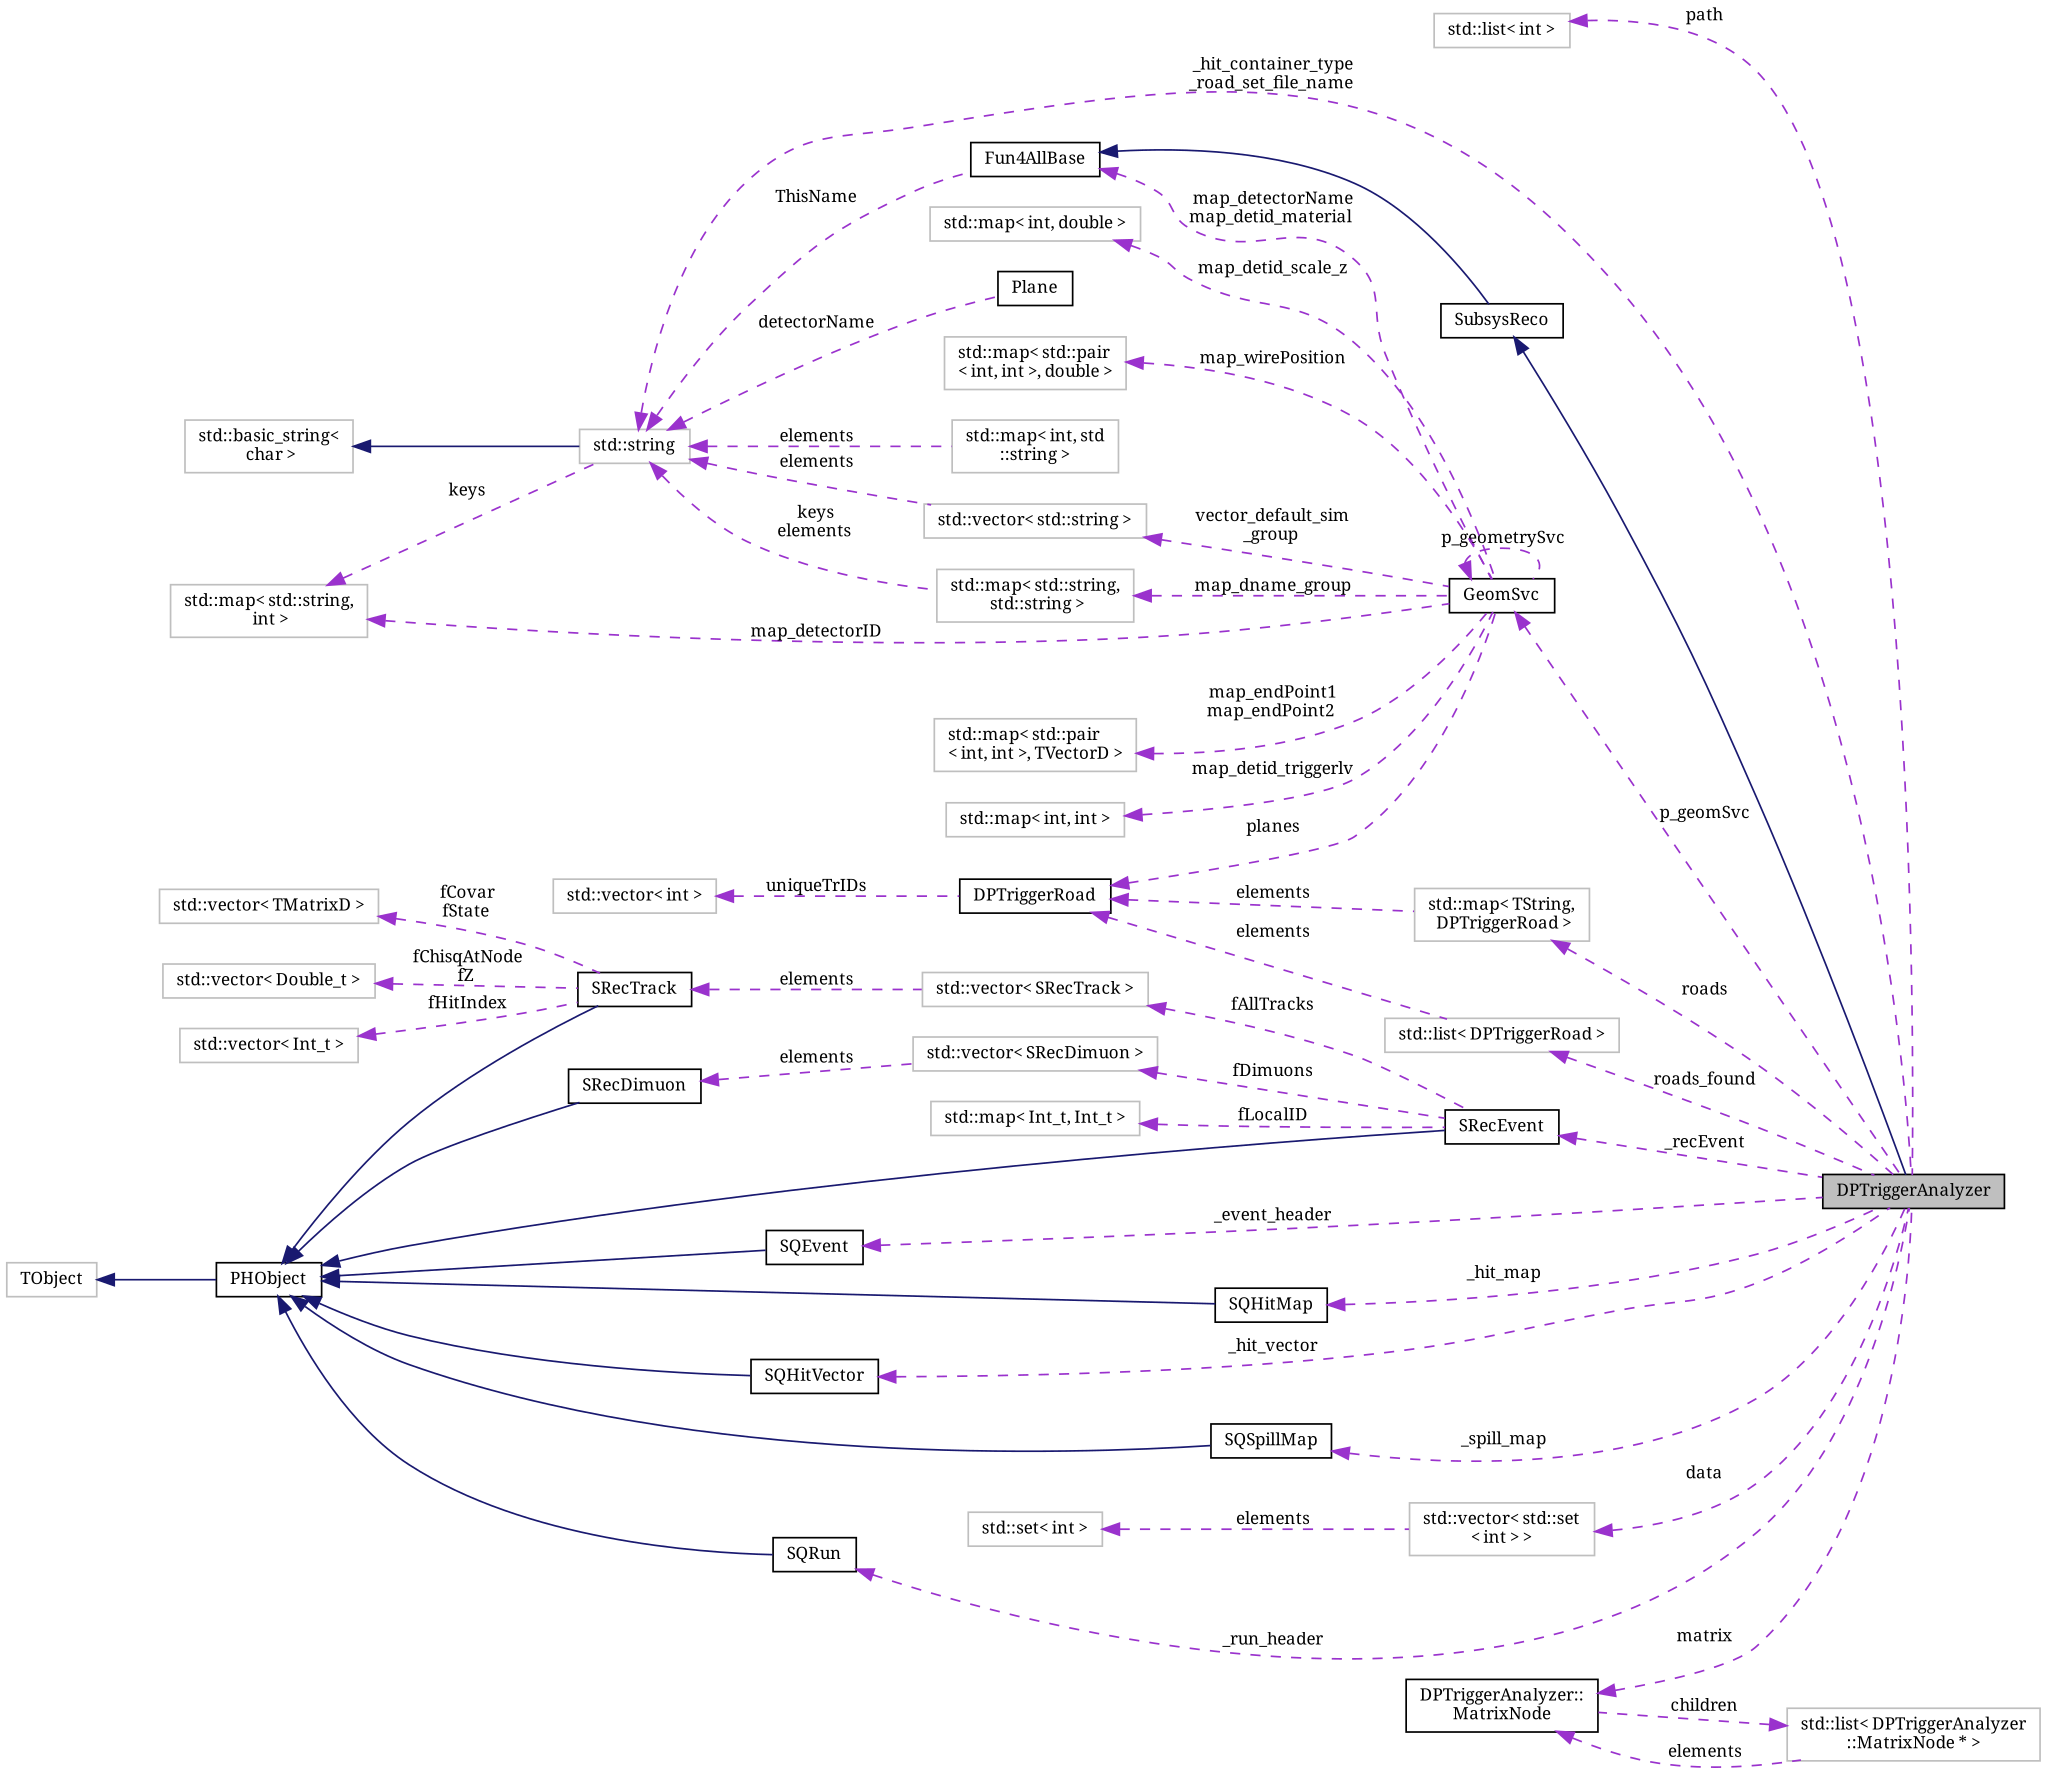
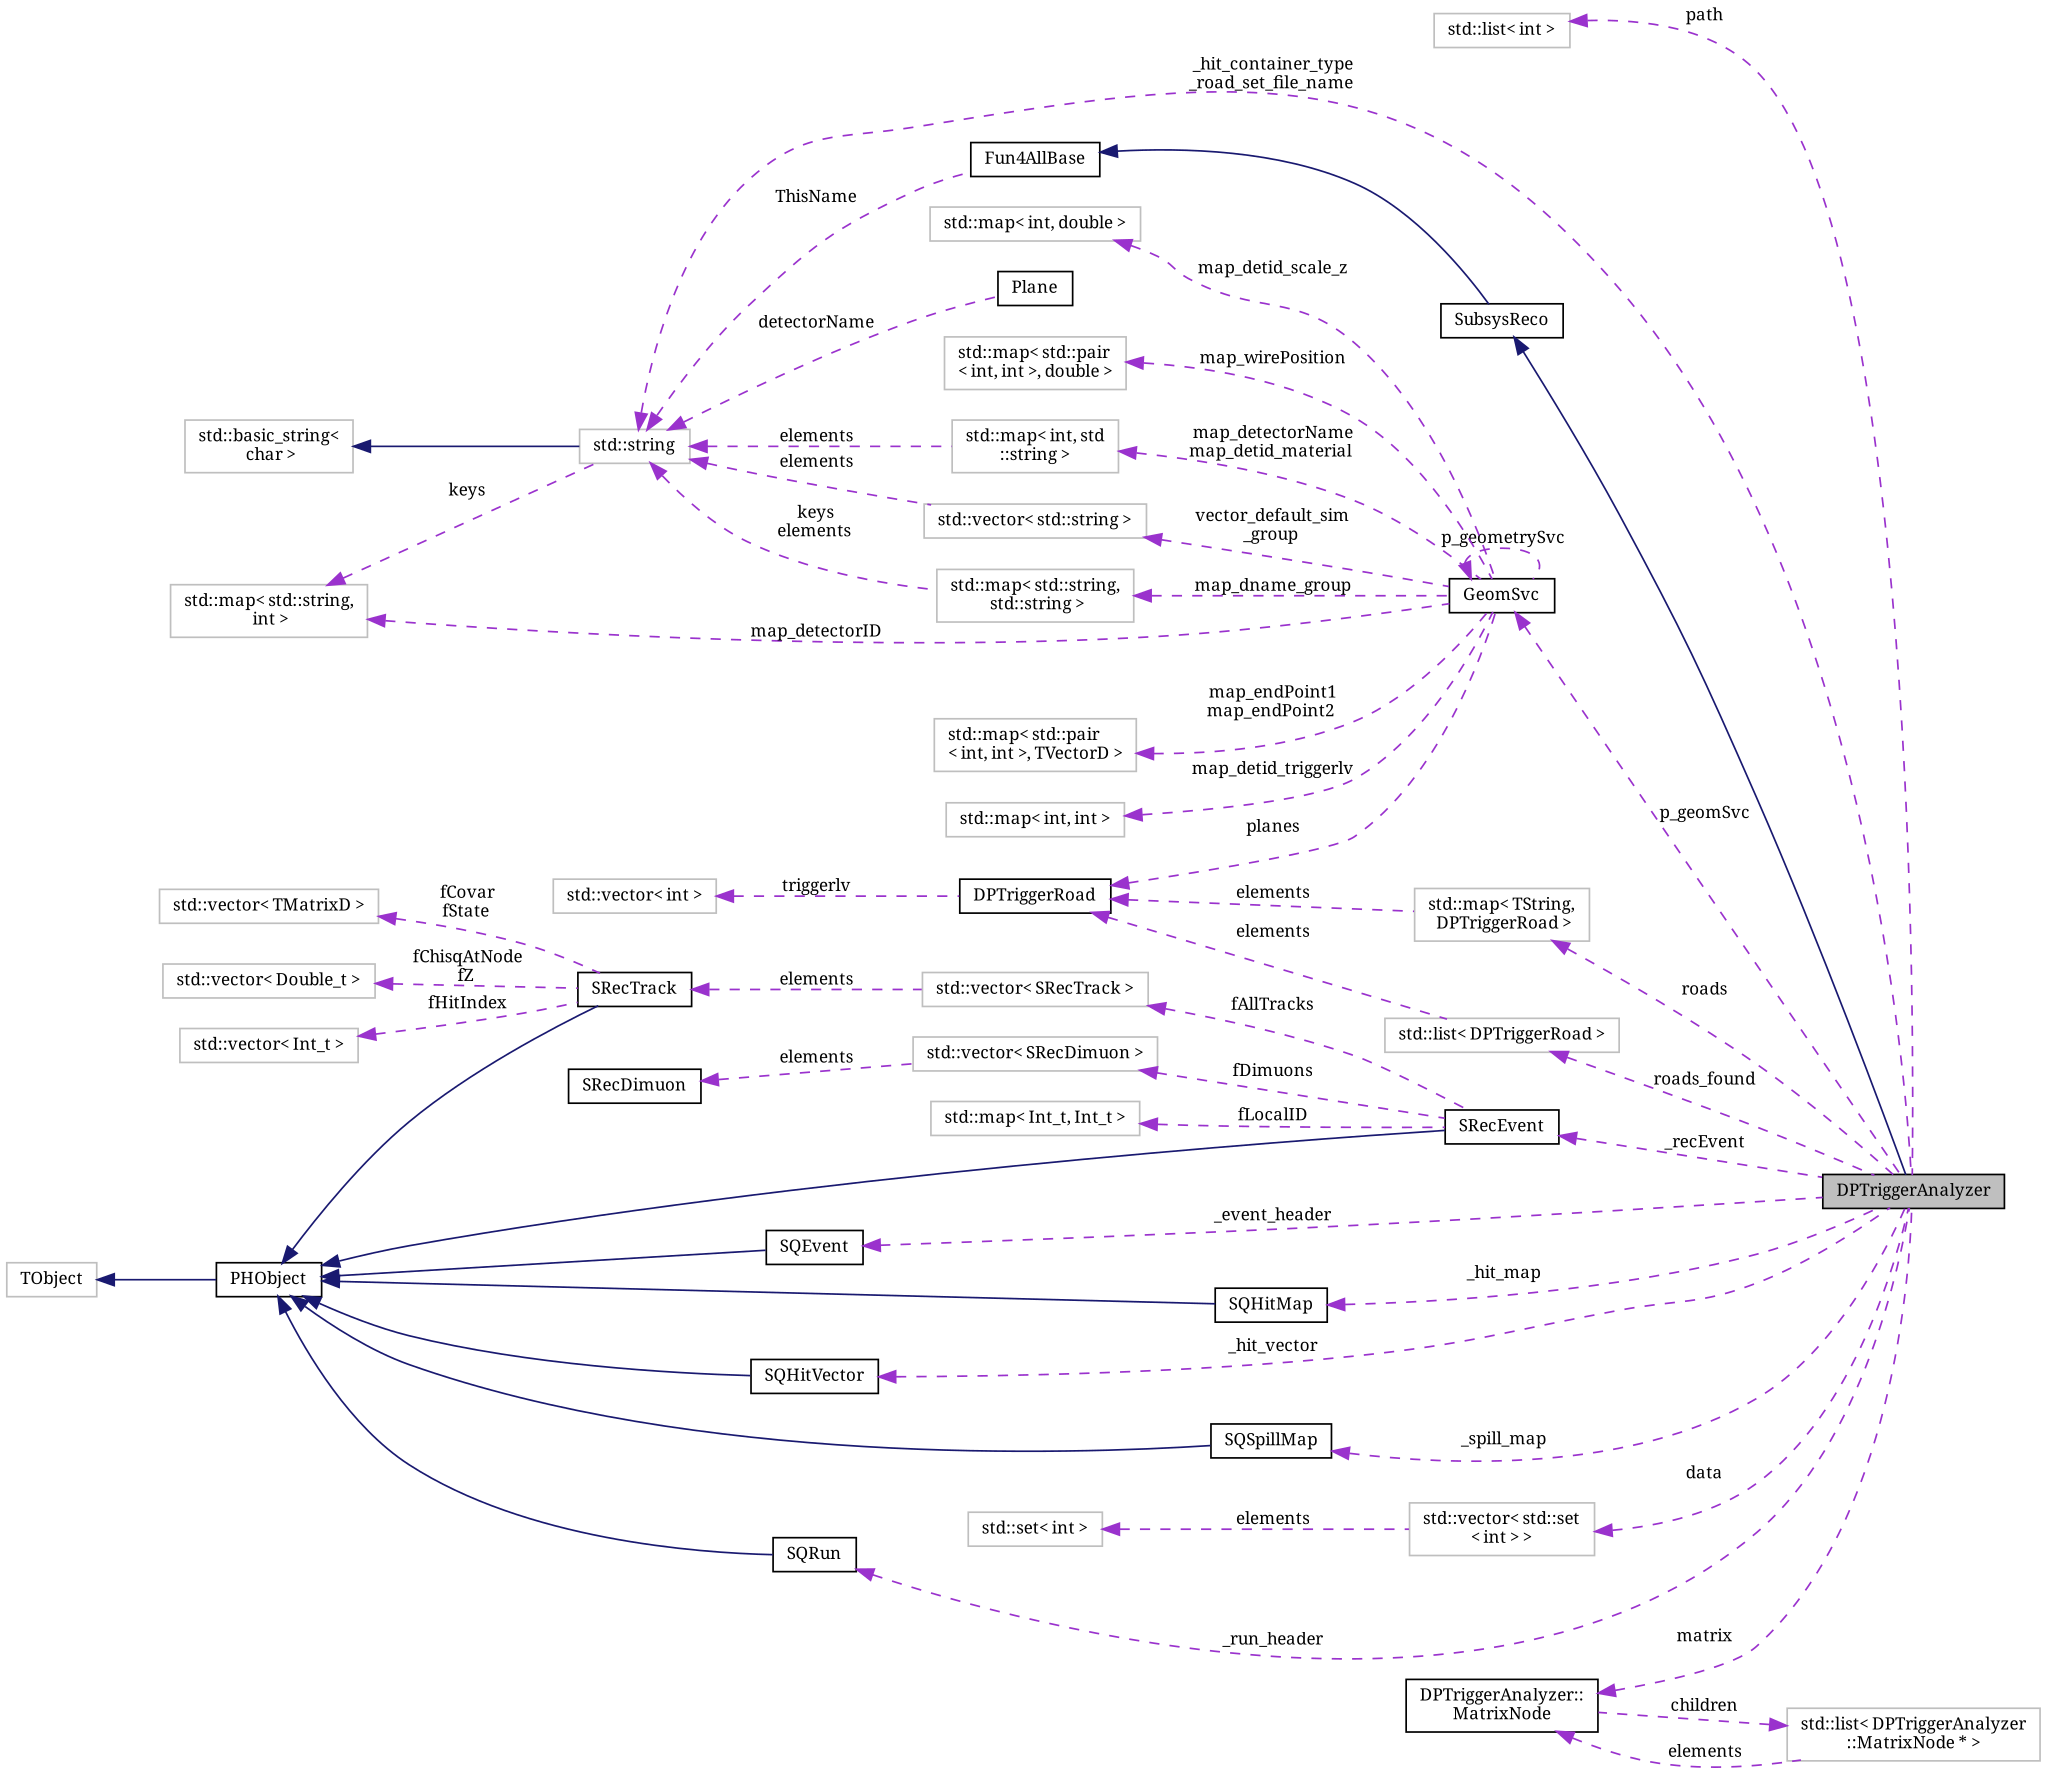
edge "GeomSvc" -> "Fun4AllBase": now "GeomSvc" -> "std::map< int, std ::string >"
edge "DPTriggerRoad" -> "std::vector< int >": label " uniqueTrIDs" -> " triggerlv"
edge "SRecDimuon" -> "PHObject": removed
